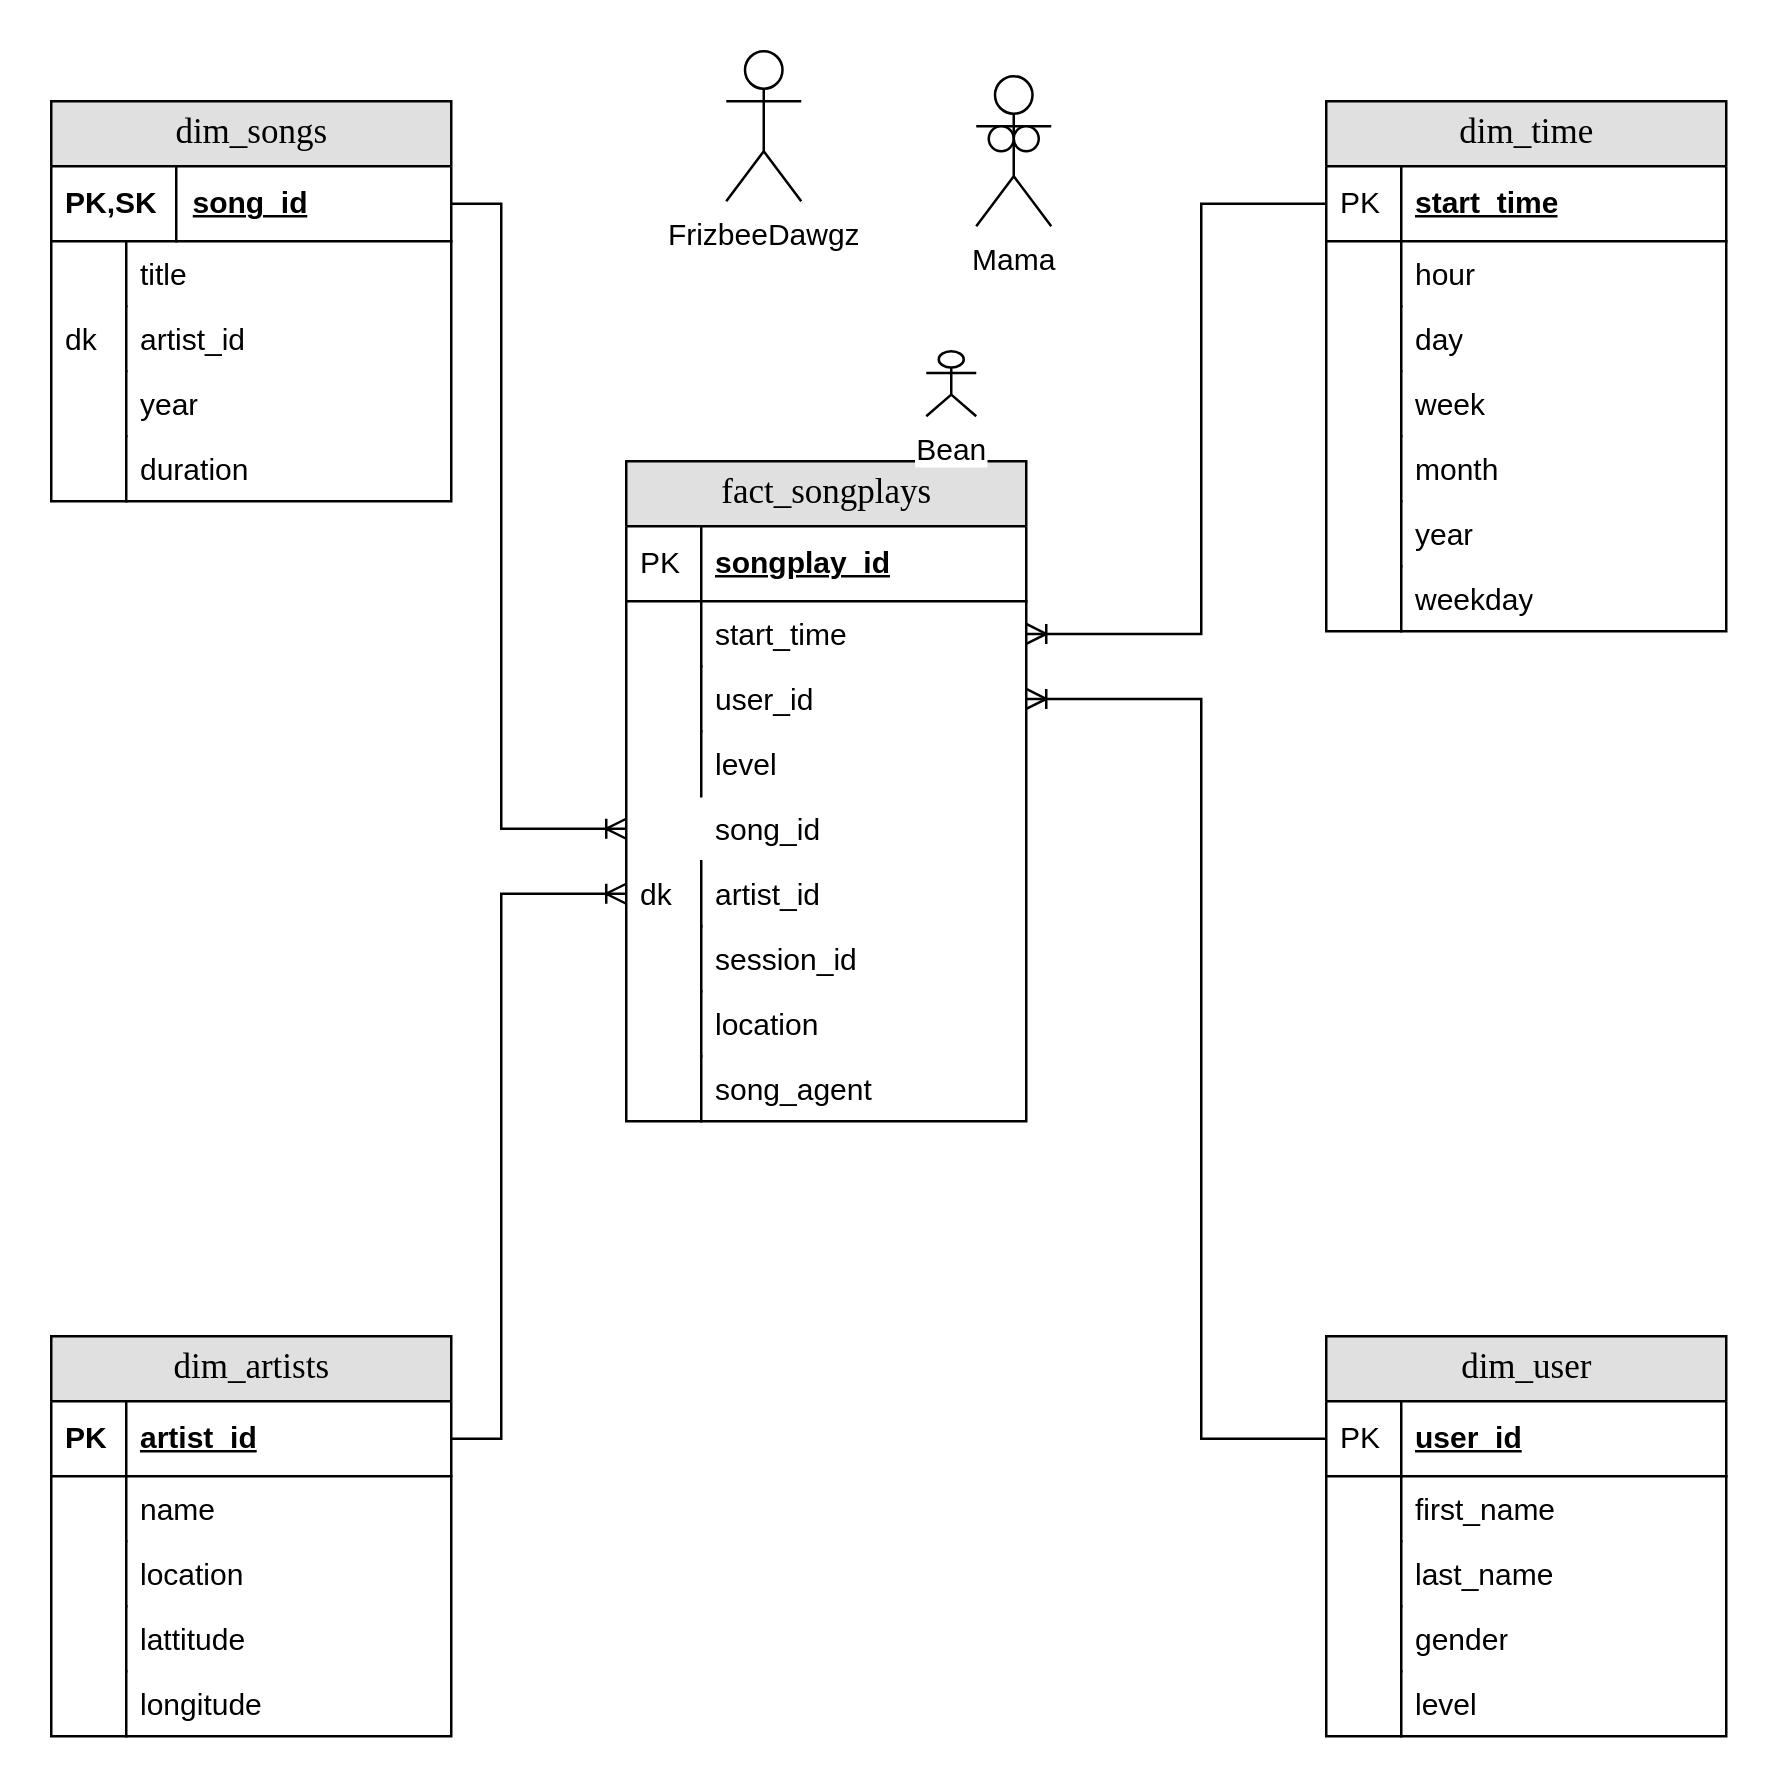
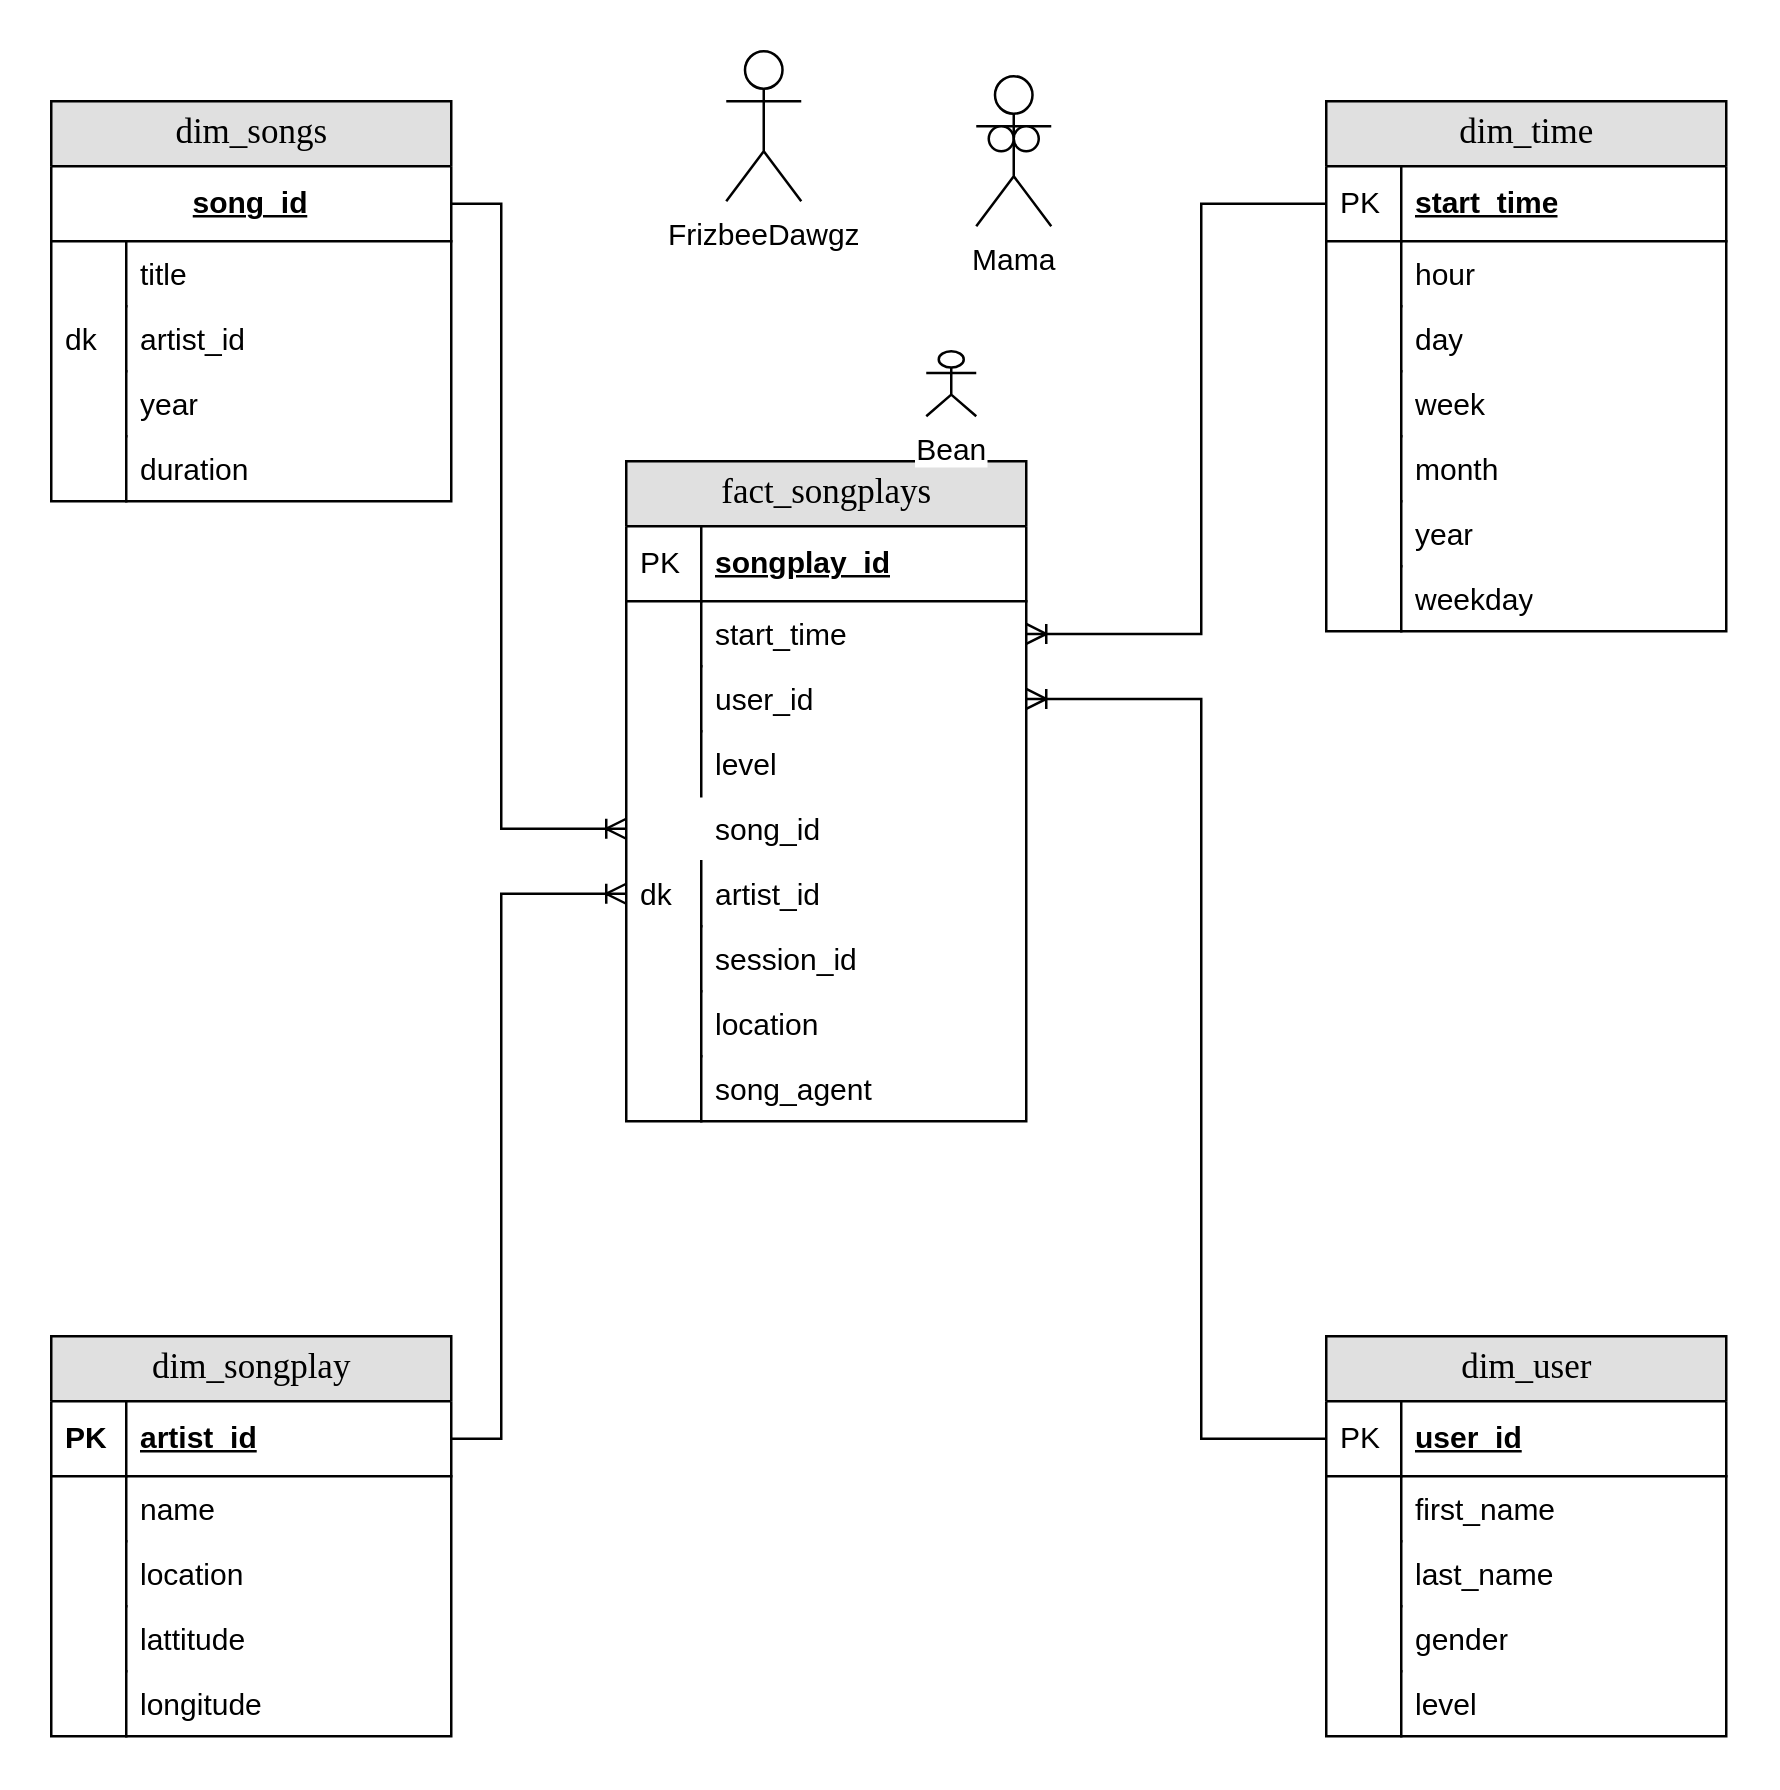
node "PK,SK": removed
node "dim_artists": label "dim_artists" -> "dim_songplay"
